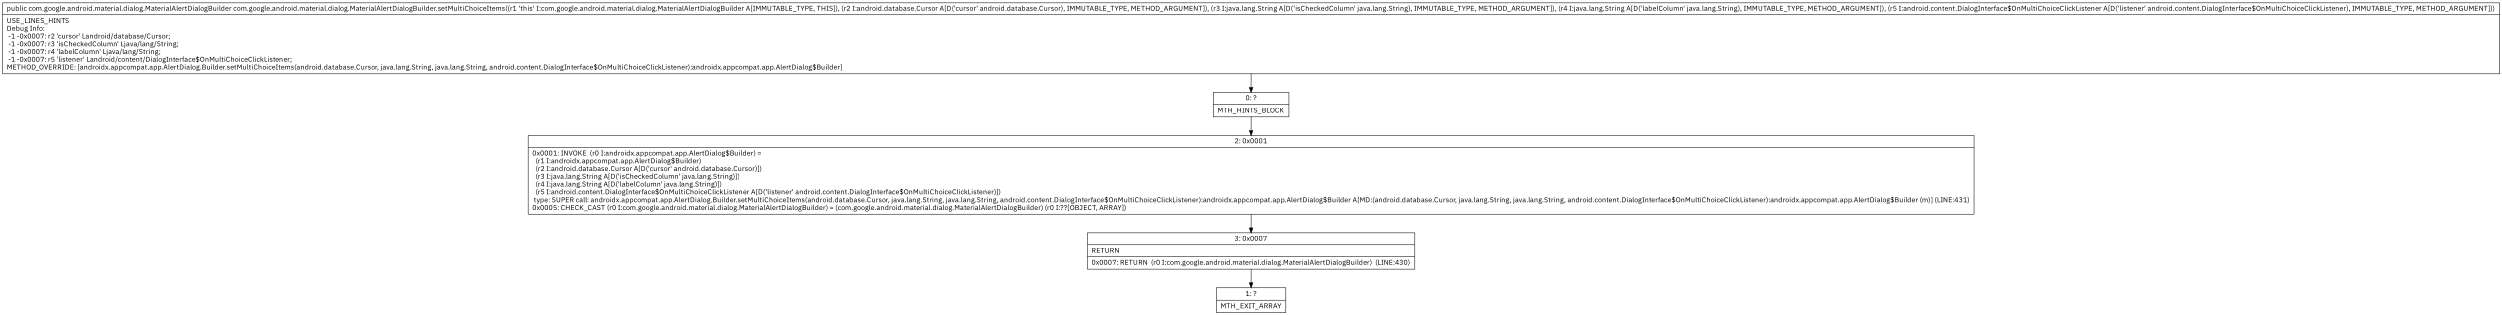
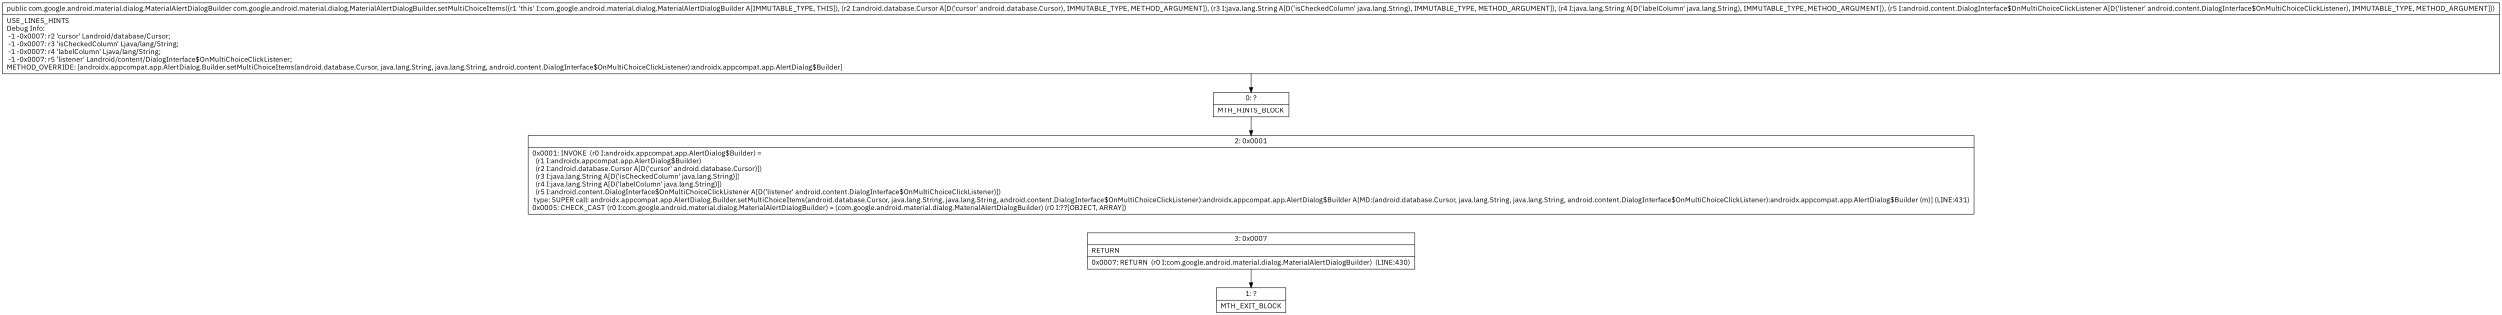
edge "2: 0x0001" -> "3: 0x0007": removed
node "1: ?": text "MTH_EXIT_ARRAY" -> "MTH_EXIT_BLOCK"
